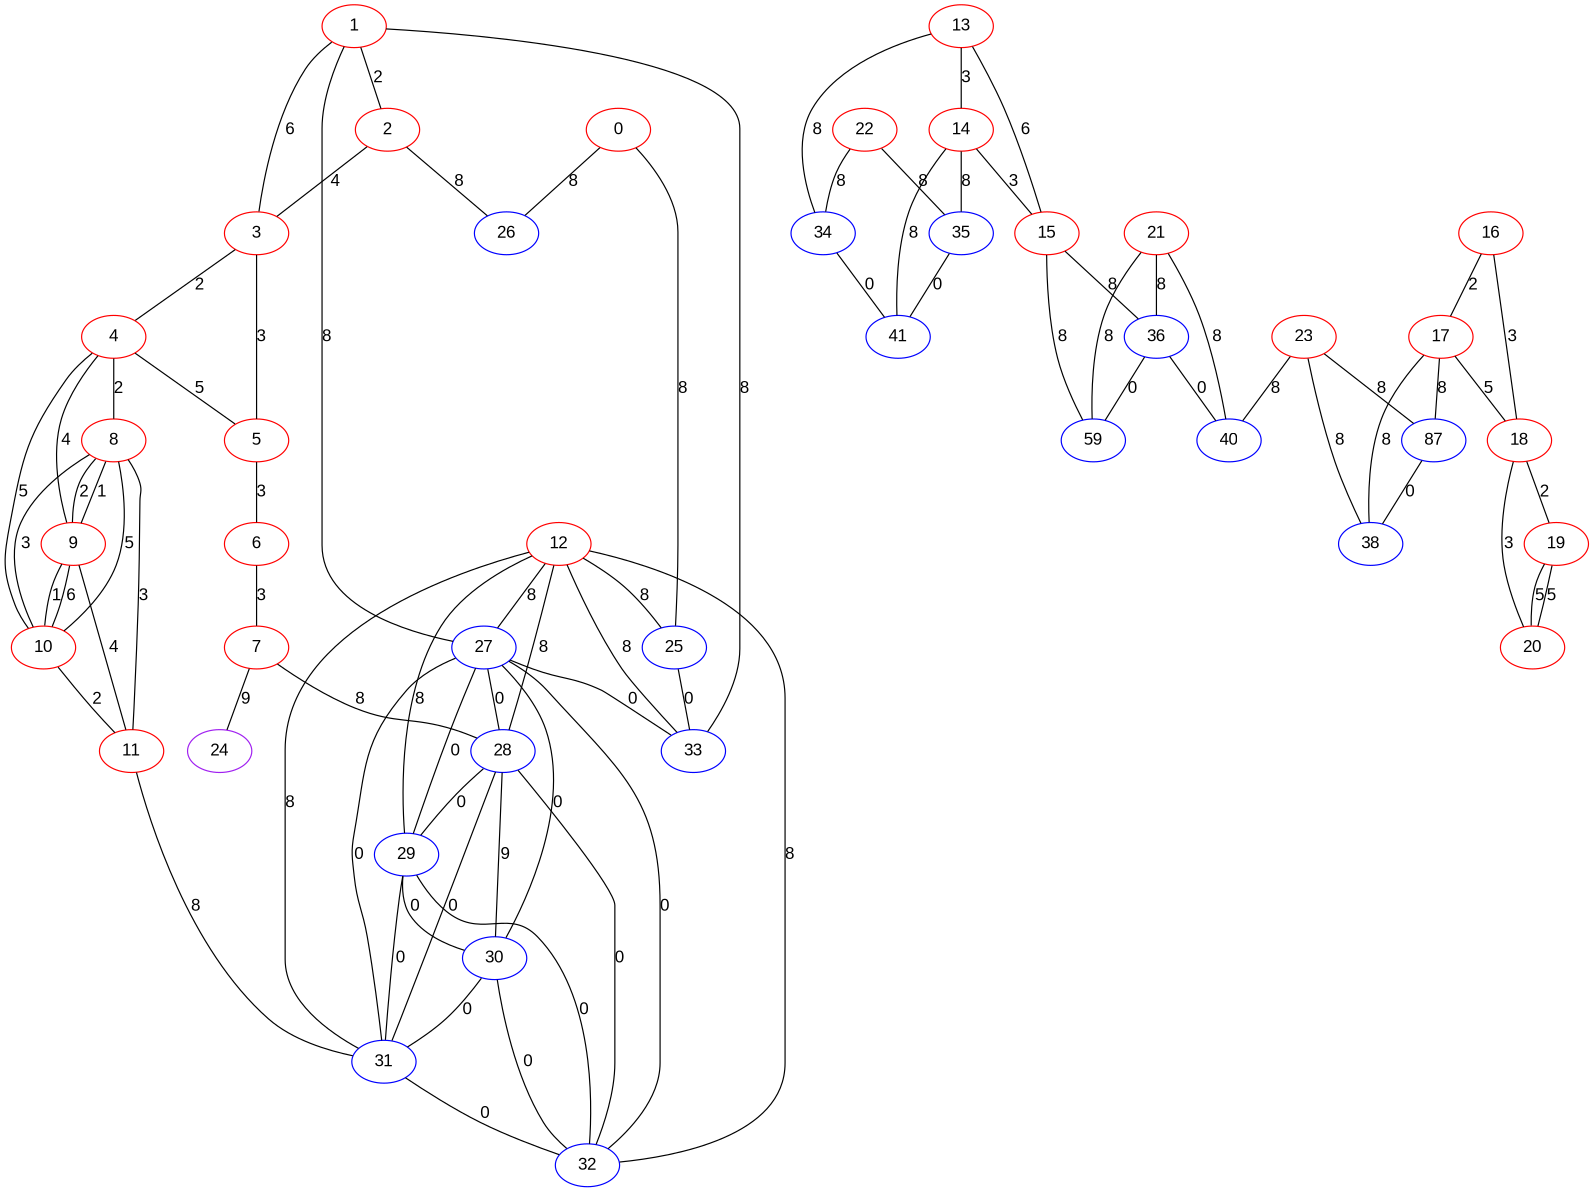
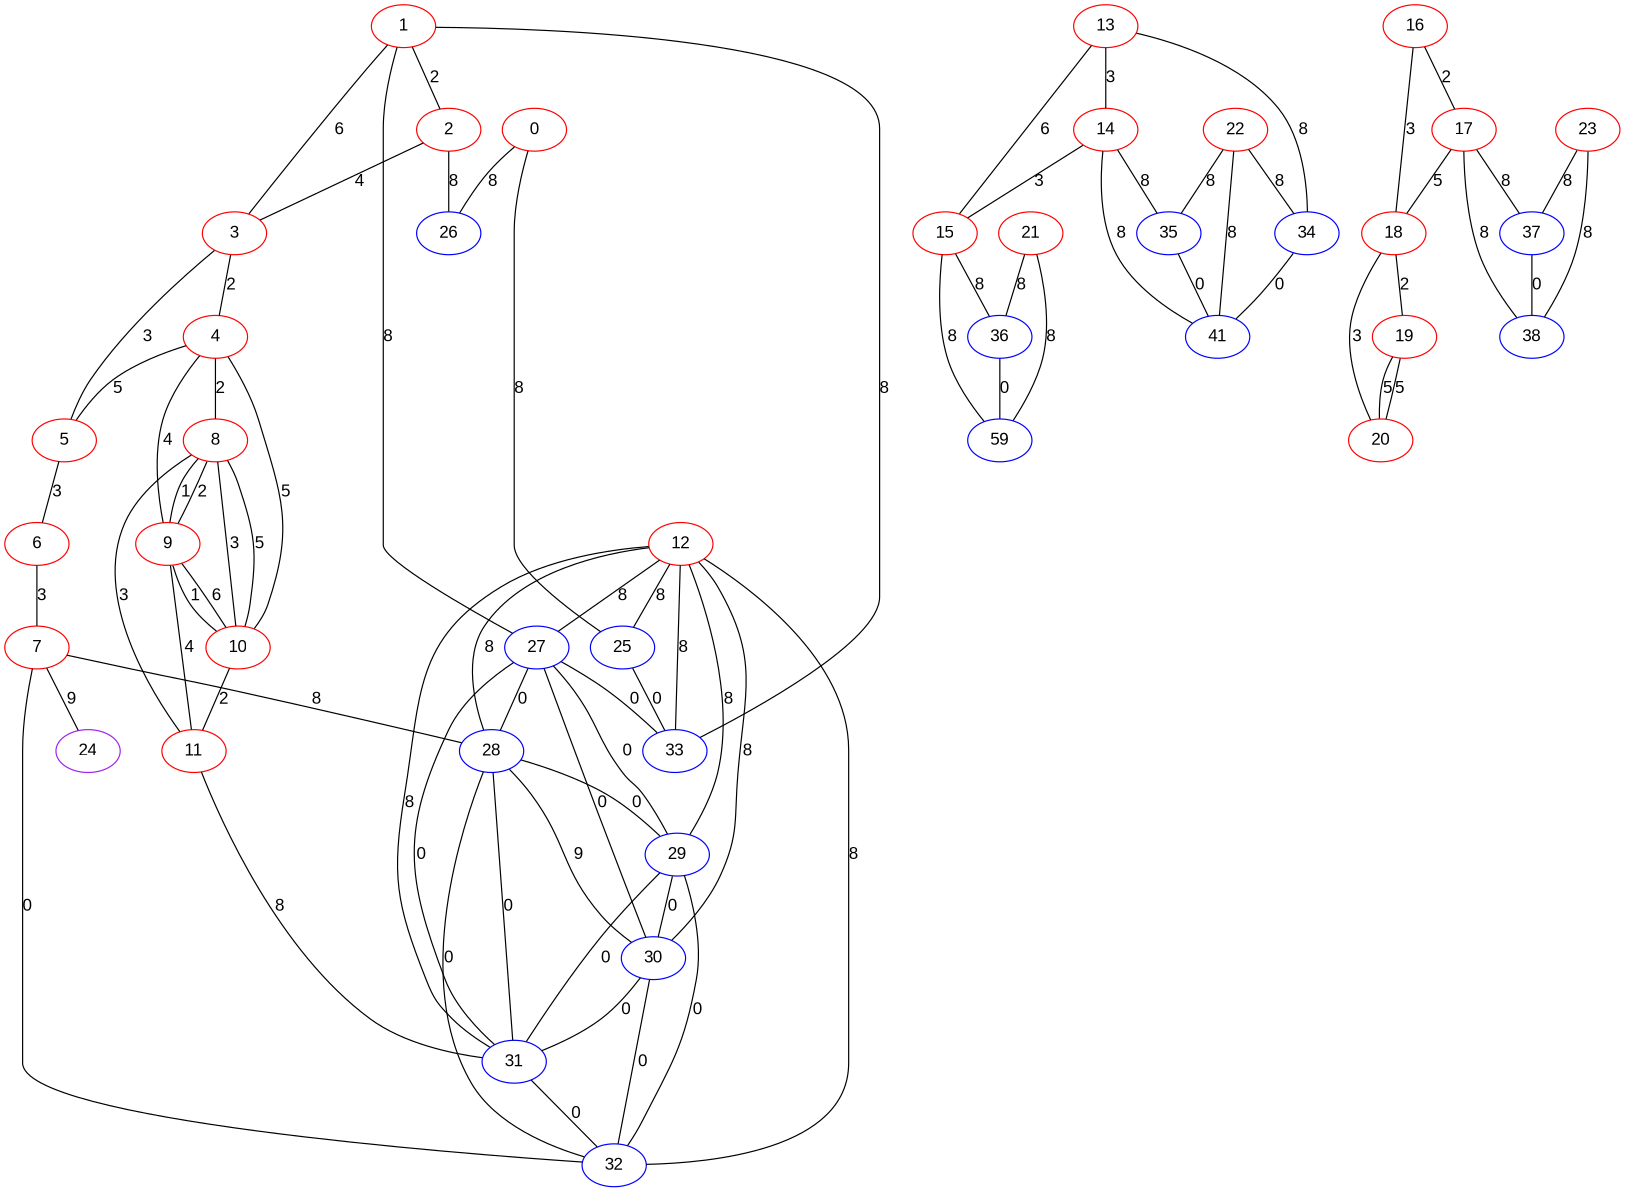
edge "22" -- "41": added, label "8"
node "40": removed
node "87": label "87" -> "37"
edge "12" -- "30": added, label "8"
edge "27" -- "32": now "7" -- "32"
